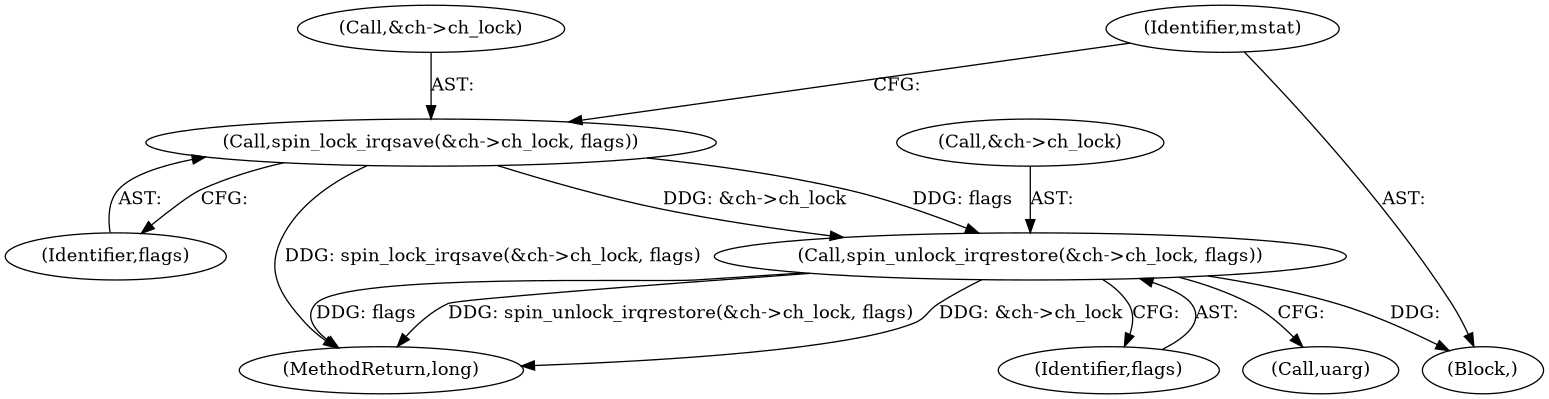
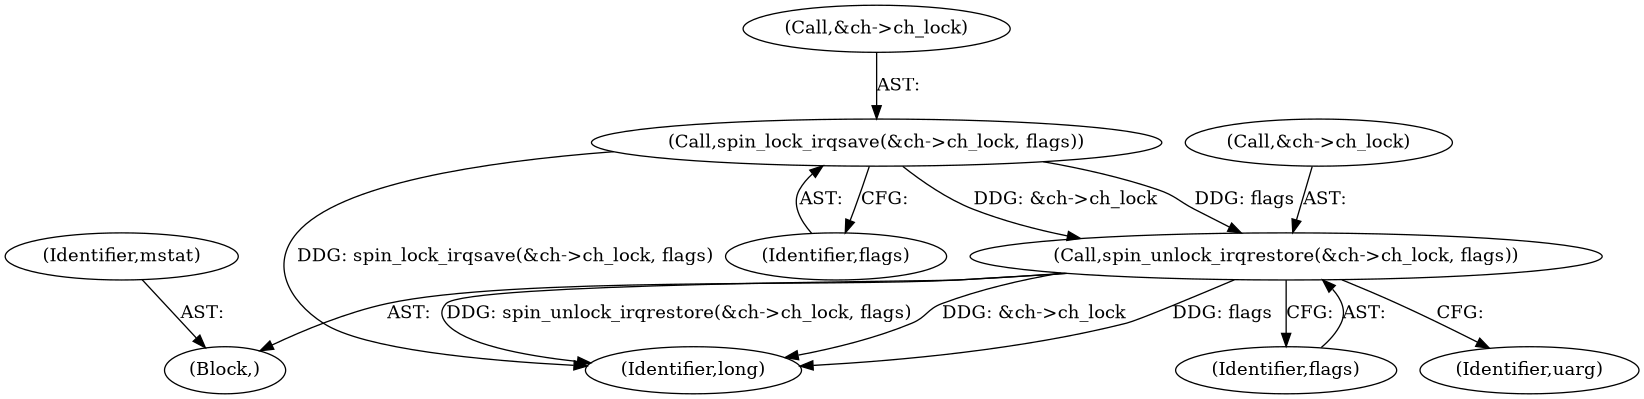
edge "(Identifier,mstat)" -> "(Call,spin_lock_irqsave(&ch->ch_lock, flags))": removed, label "CFG:"
edge "(Call,spin_unlock_irqrestore(&ch->ch_lock, flags))" -> "(Block,)": label "DDG: " -> "AST: "
node "(MethodReturn,long)": label "(MethodReturn,long)" -> "(Identifier,long)"
node "(Call,uarg)": label "(Call,uarg)" -> "(Identifier,uarg)"
